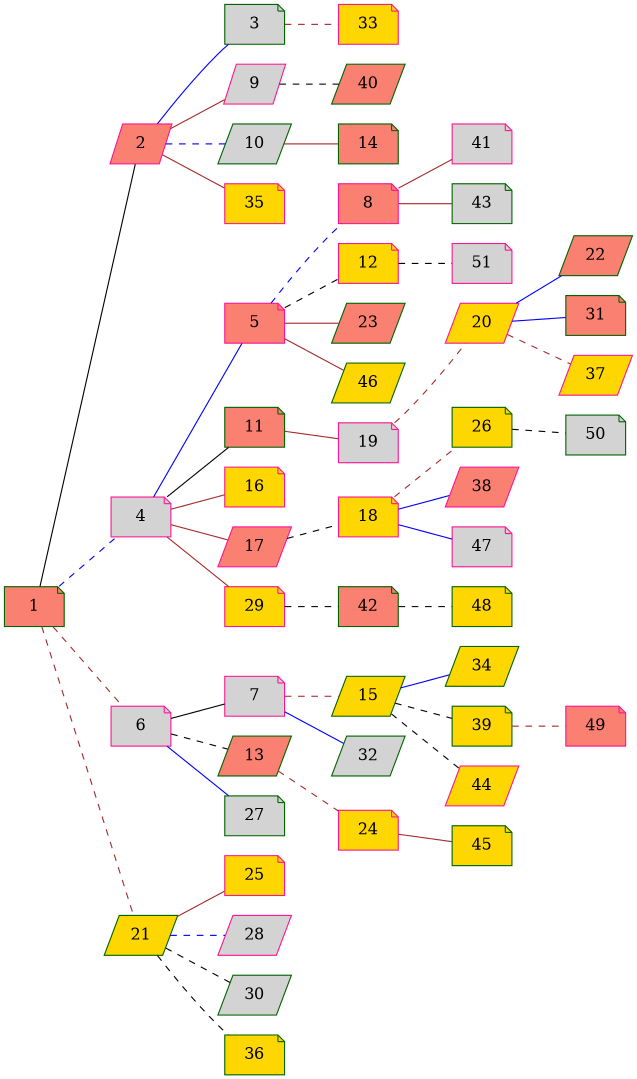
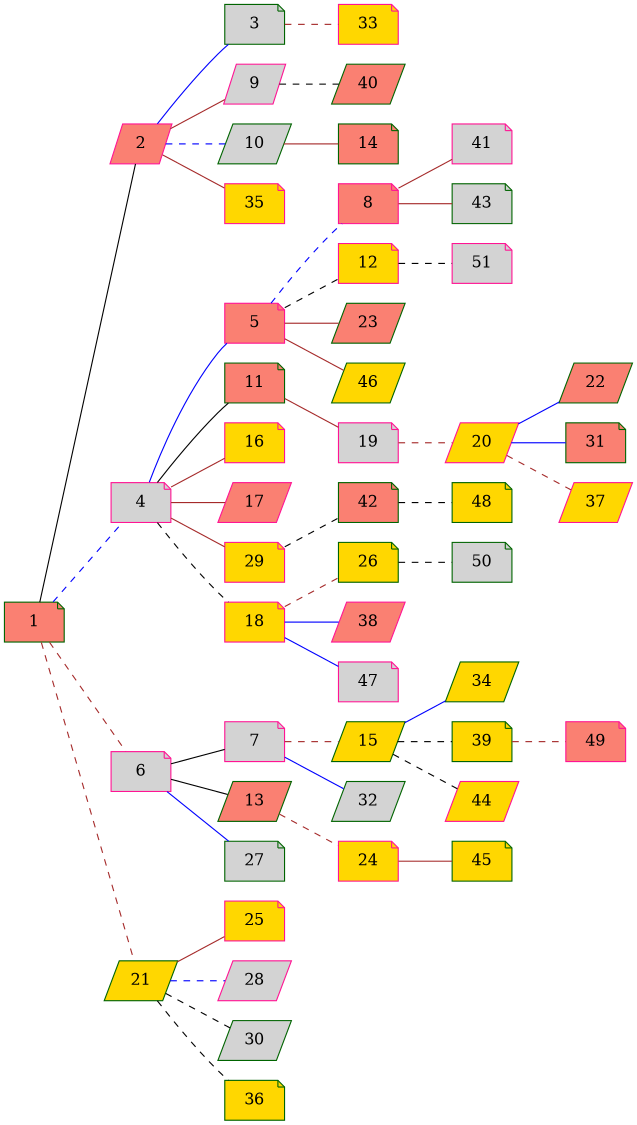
edge "18" -- "17": now "18" -- "4"
edge "6" -- "13": style dashed -> solid
